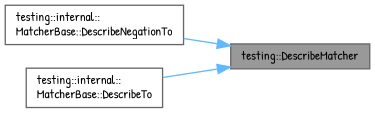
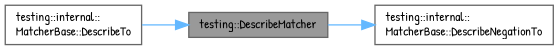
edge "testing::internal:: MatcherBase::DescribeNegationTo" -> "testing::DescribeMatcher": reversed
